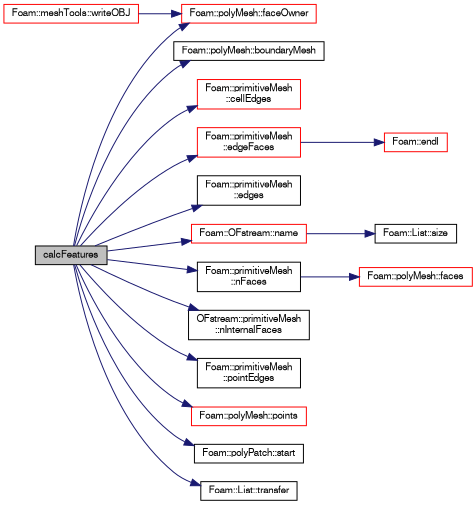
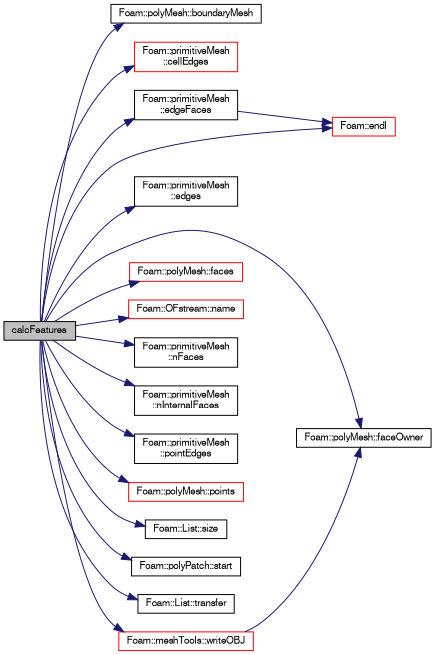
node "Foam::polyMesh::faceOwner": color red -> black
node "Foam::primitiveMesh ::edgeFaces": color red -> black
edge "calcFeatures" -> "Foam::endl": added
edge "Foam::OFstream::name" -> "Foam::List::size": now "calcFeatures" -> "Foam::List::size"
edge "Foam::primitiveMesh ::nFaces" -> "Foam::polyMesh::faces": now "calcFeatures" -> "Foam::polyMesh::faces"
node "OFstream::primitiveMesh ::nInternalFaces": label "OFstream::primitiveMesh ::nInternalFaces" -> "Foam::primitiveMesh ::nInternalFaces"
edge "calcFeatures" -> "Foam::meshTools::writeOBJ": added
